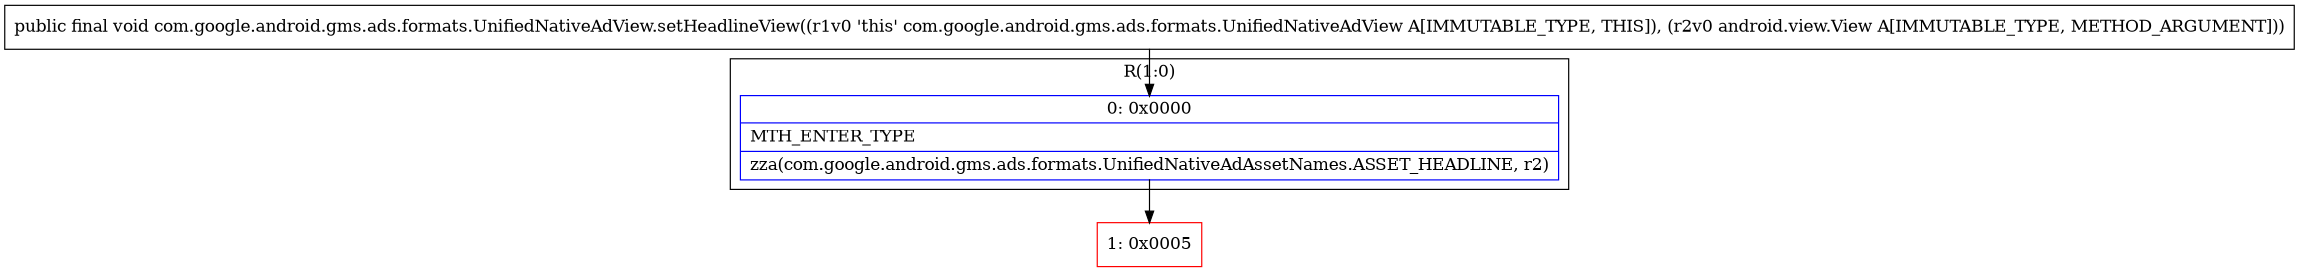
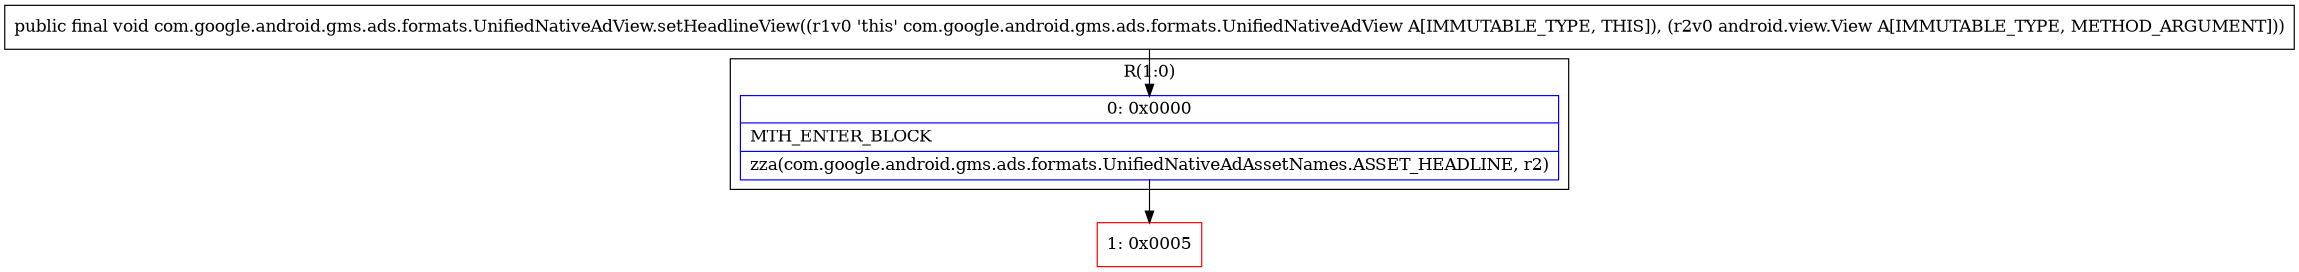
node "0: 0x0000": text "MTH_ENTER_TYPE" -> "MTH_ENTER_BLOCK"
